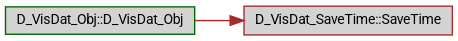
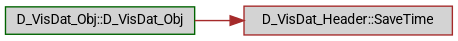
node "D_VisDat_SaveTime::SaveTime": label "D_VisDat_SaveTime::SaveTime" -> "D_VisDat_Header::SaveTime"
